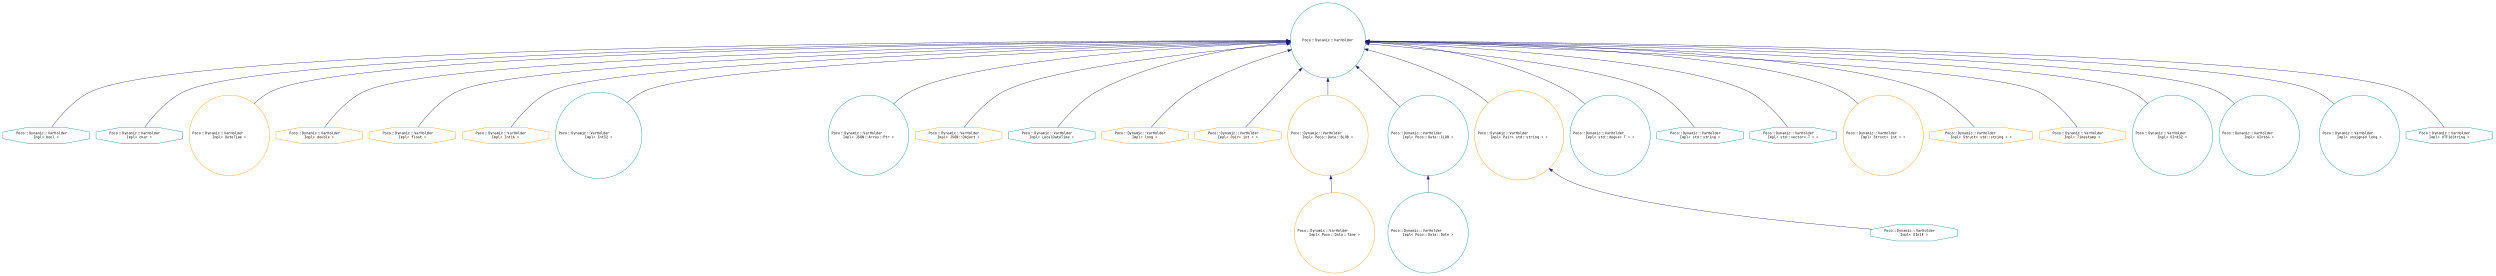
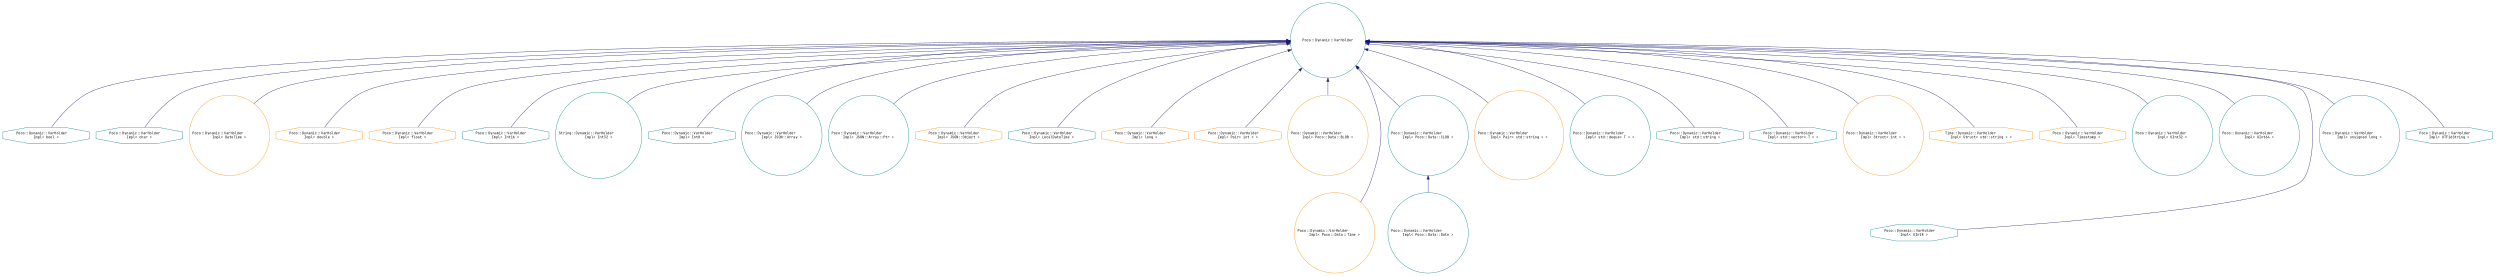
node "Poco::Dynamic::VarHolder Impl< Int16 >": color darkorange -> teal
node "Poco::Dynamic::VarHolder Impl< Int32 >": label "Poco::Dynamic::VarHolder Impl< Int32 >" -> "String::Dynamic::VarHolder Impl< Int32 >"
node "Poco::Dynamic::VarHolder Impl< Int8 >": added
node "Poco::Dynamic::VarHolder Impl< JSON::Array >": added
node "Poco::Dynamic::VarHolder Impl< Struct< std::string > >": label "Poco::Dynamic::VarHolder Impl< Struct< std::string > >" -> "Time::Dynamic::VarHolder Impl< Struct< std::string > >"
edge "Poco::Dynamic::VarHolder Impl< Poco::Data::Time >" -> "Poco::Dynamic::VarHolder Impl< Poco::Data::BLOB >": now "Poco::Dynamic::VarHolder Impl< Poco::Data::Time >" -> "Poco::Dynamic::VarHolder"
edge "Poco::Dynamic::VarHolder Impl< UInt8 >" -> "Poco::Dynamic::VarHolder Impl< Pair< std::string > >": now "Poco::Dynamic::VarHolder Impl< UInt8 >" -> "Poco::Dynamic::VarHolder"
